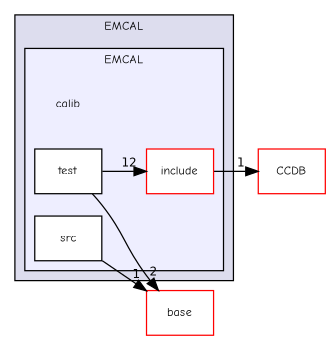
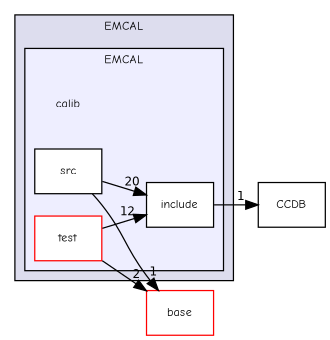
node "test": color black -> red
node "include": color red -> black
node "CCDB": color red -> black
edge "src" -> "include": added
